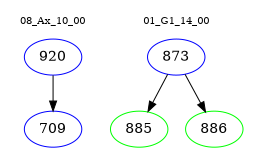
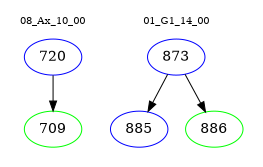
node "920": label "920" -> "720"
node "709": color blue -> green
node "885": color green -> blue
